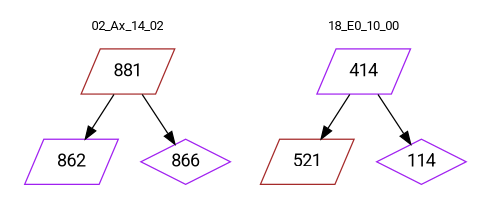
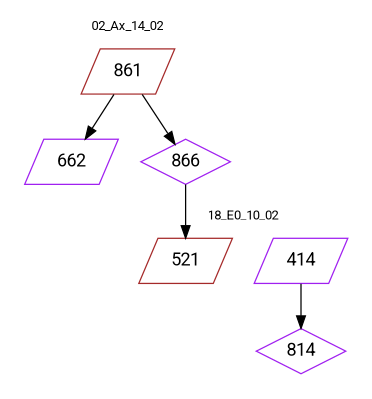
cluster "18_E0_10_00": label "18_E0_10_00" -> "18_E0_10_02"
node "881": label "881" -> "861"
edge "414" -> "521": now "866" -> "521"
node "862": label "862" -> "662"
node "114": label "114" -> "814"
